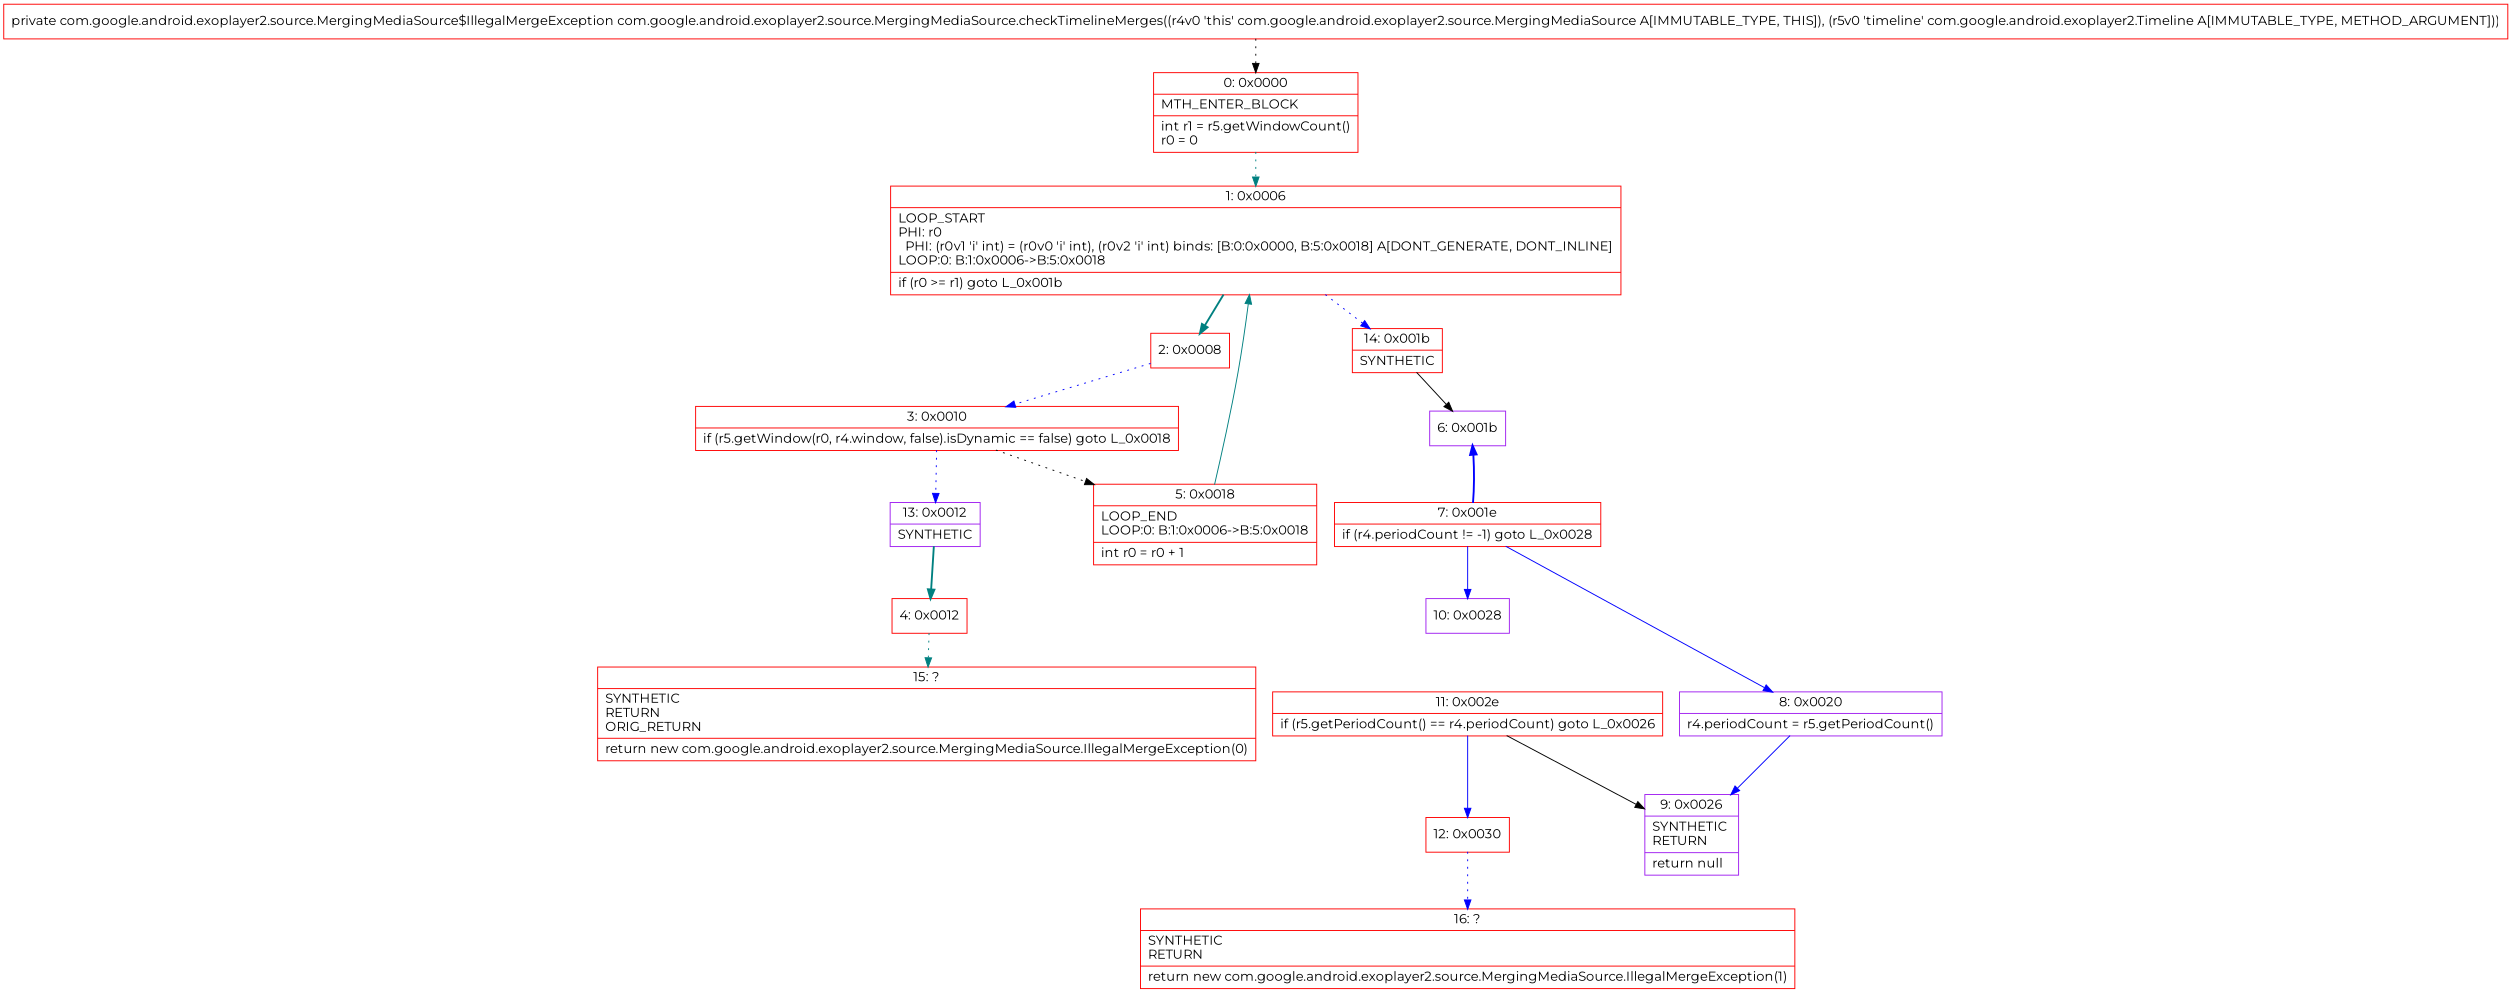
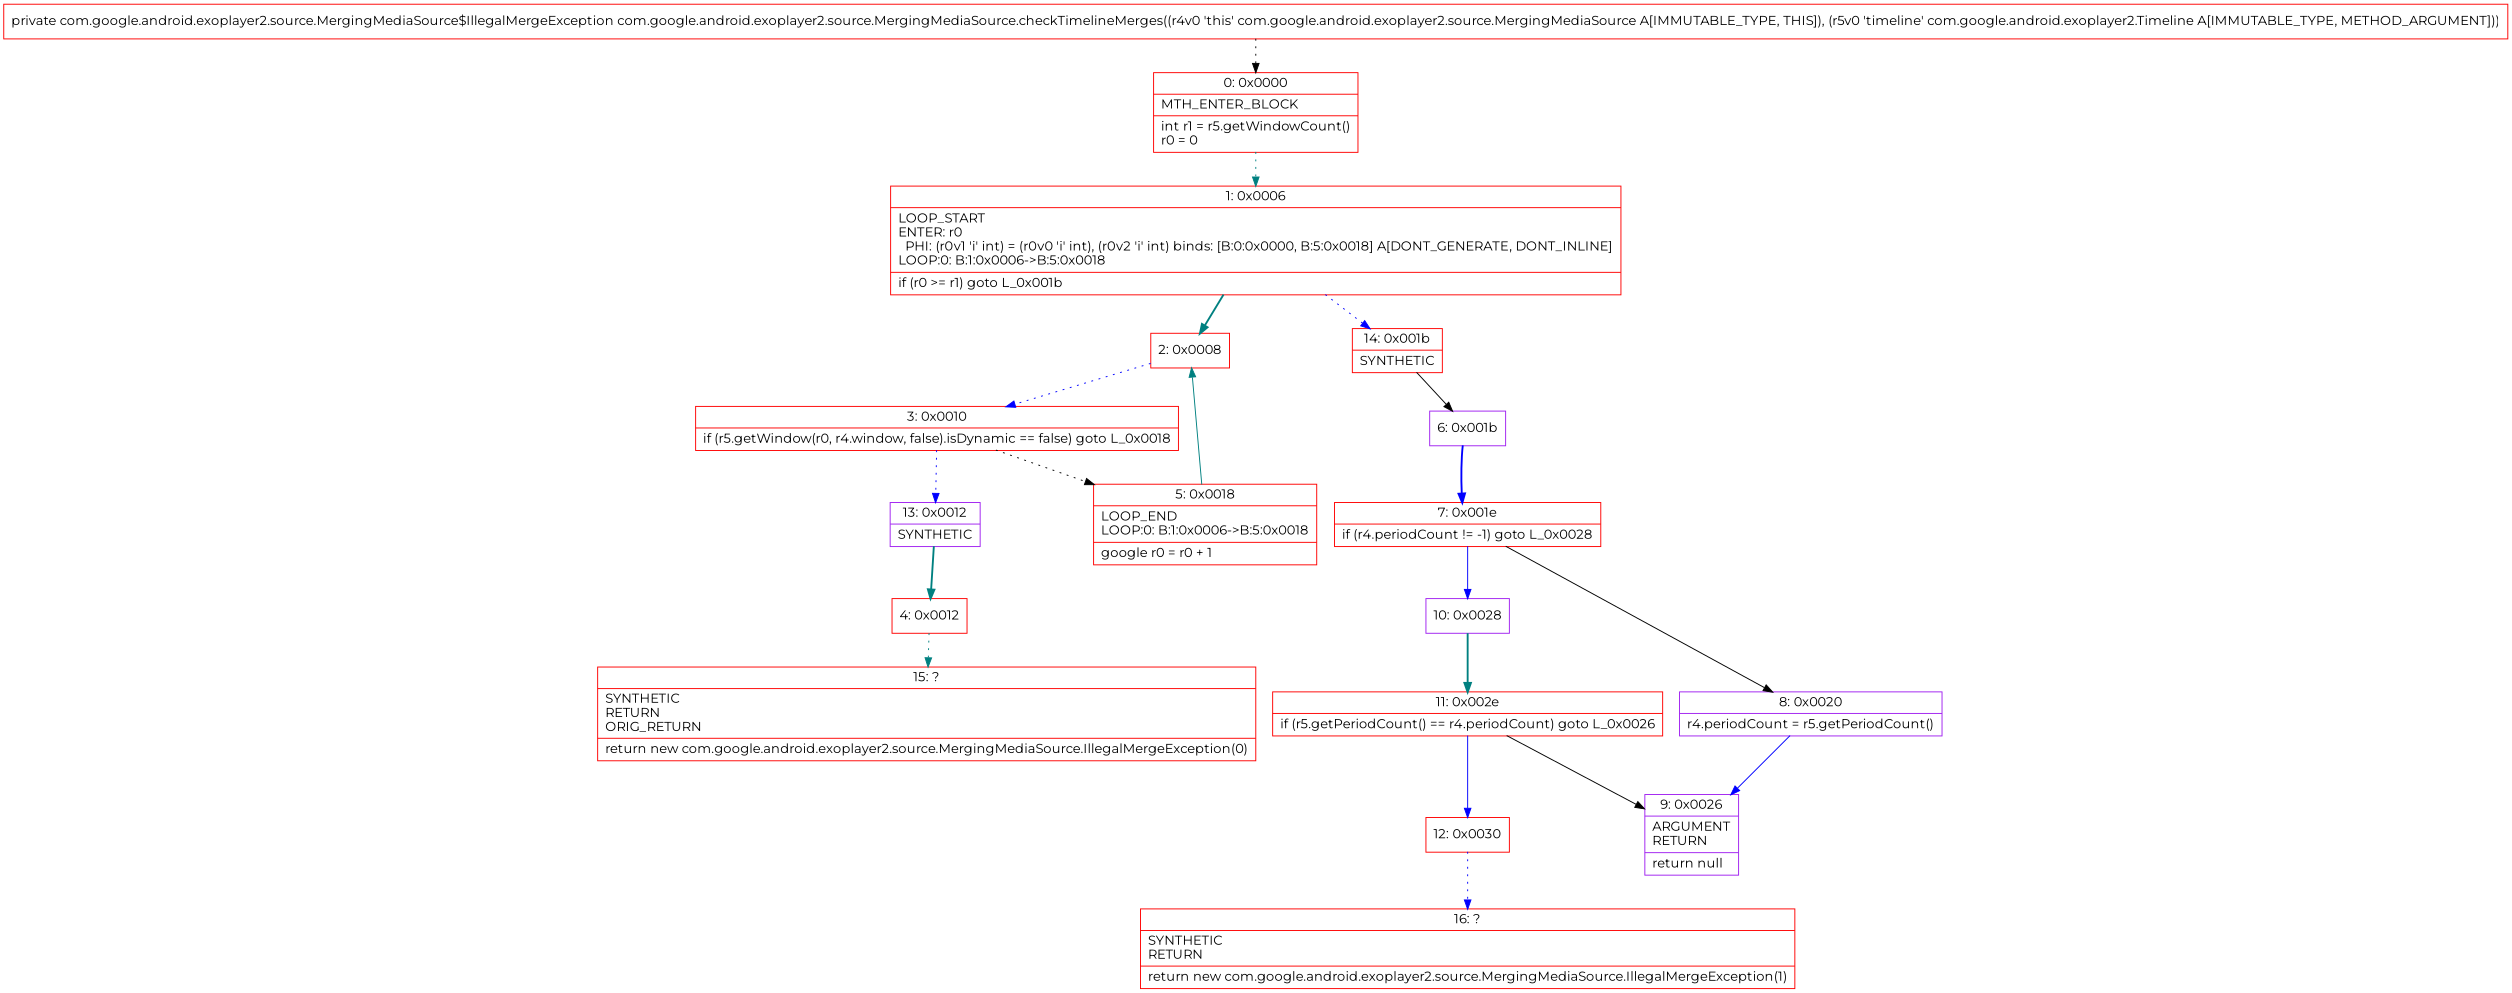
node "1: 0x0006": text "PHI: r0" -> "ENTER: r0"
edge "5: 0x0018" -> "1: 0x0006": now "5: 0x0018" -> "2: 0x0008"
edge "7: 0x001e" -> "6: 0x001b": reversed
node "5: 0x0018": text "int r0 = r0 + 1" -> "google r0 = r0 + 1"
edge "7: 0x001e" -> "8: 0x0020": color blue -> black
edge "10: 0x0028" -> "11: 0x002e": added
node "9: 0x0026": text "SYNTHETIC" -> "ARGUMENT"
